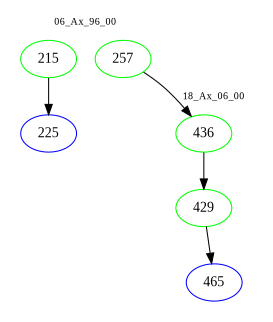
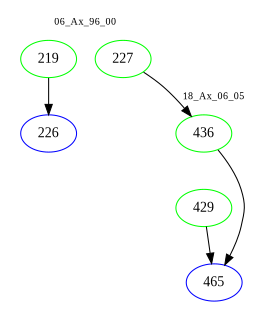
node "215": label "215" -> "219"
node "257": label "257" -> "227"
cluster "18_Ax_06_00": label "18_Ax_06_00" -> "18_Ax_06_05"
node "225": label "225" -> "226"
edge "436" -> "429": now "436" -> "465"
